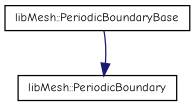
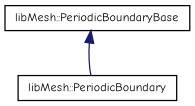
edge "libMesh::PeriodicBoundaryBase" -> "libMesh::PeriodicBoundary": reversed
